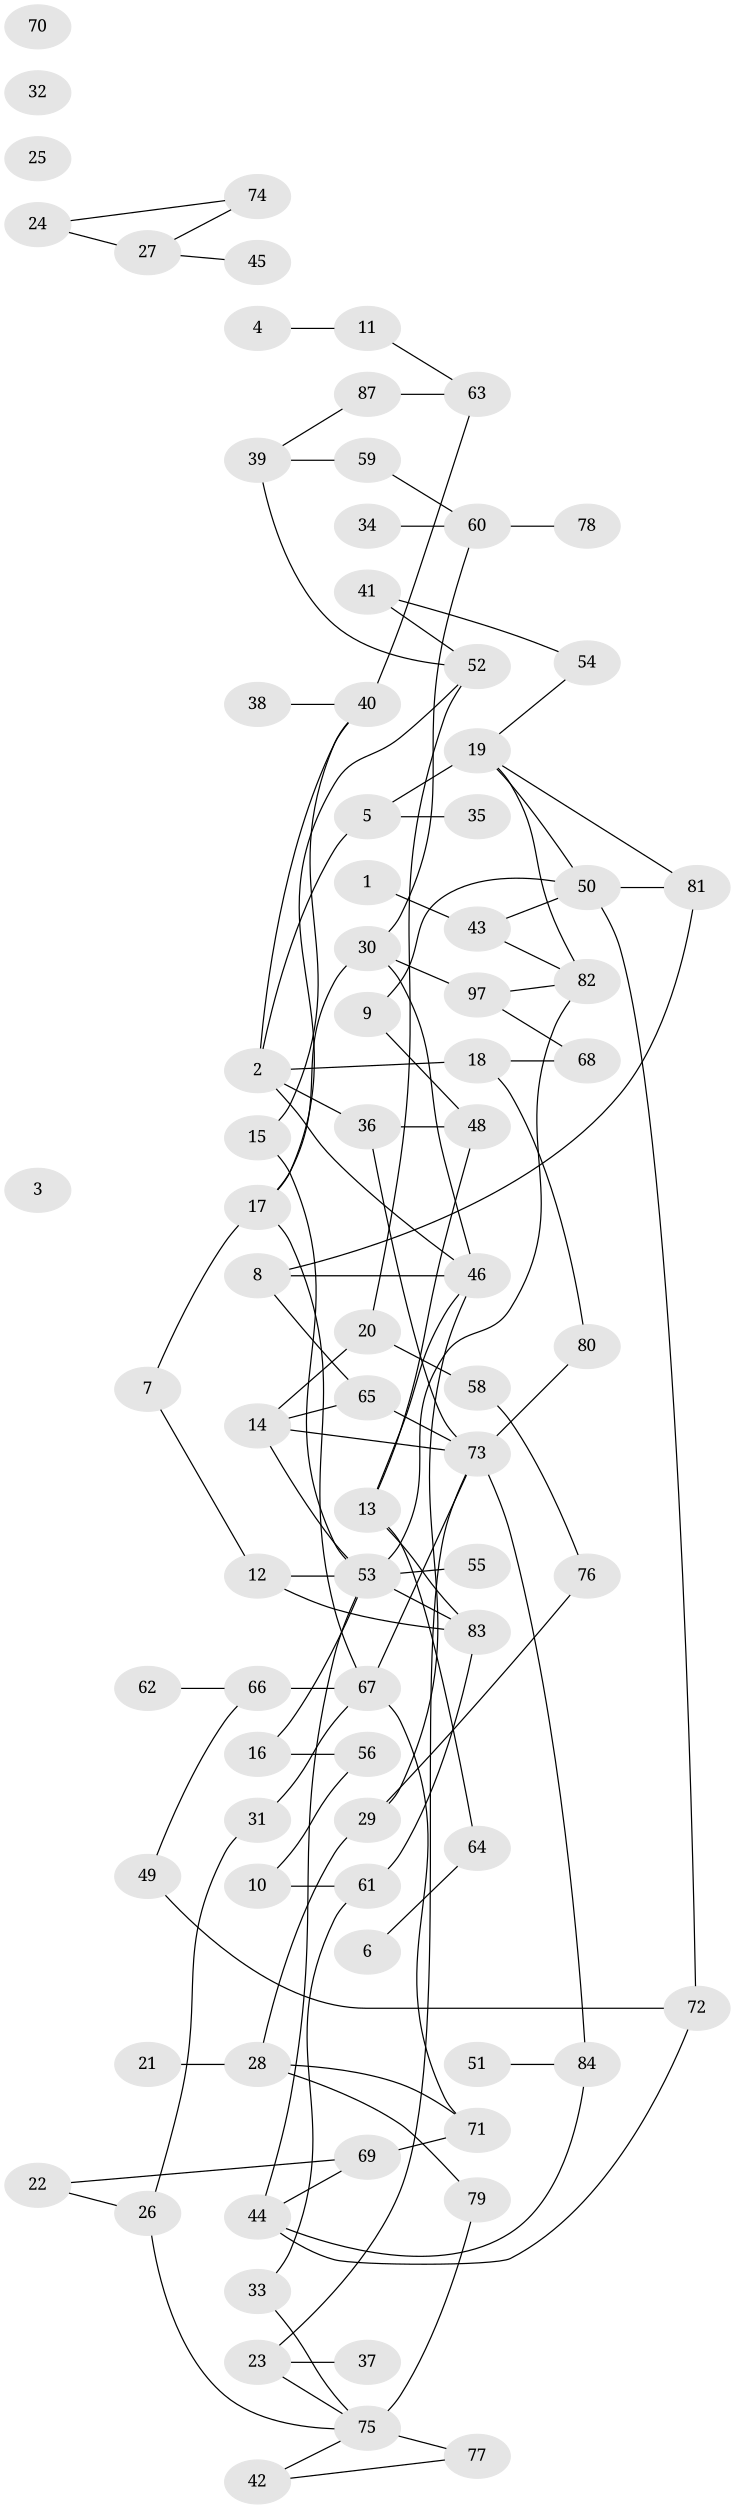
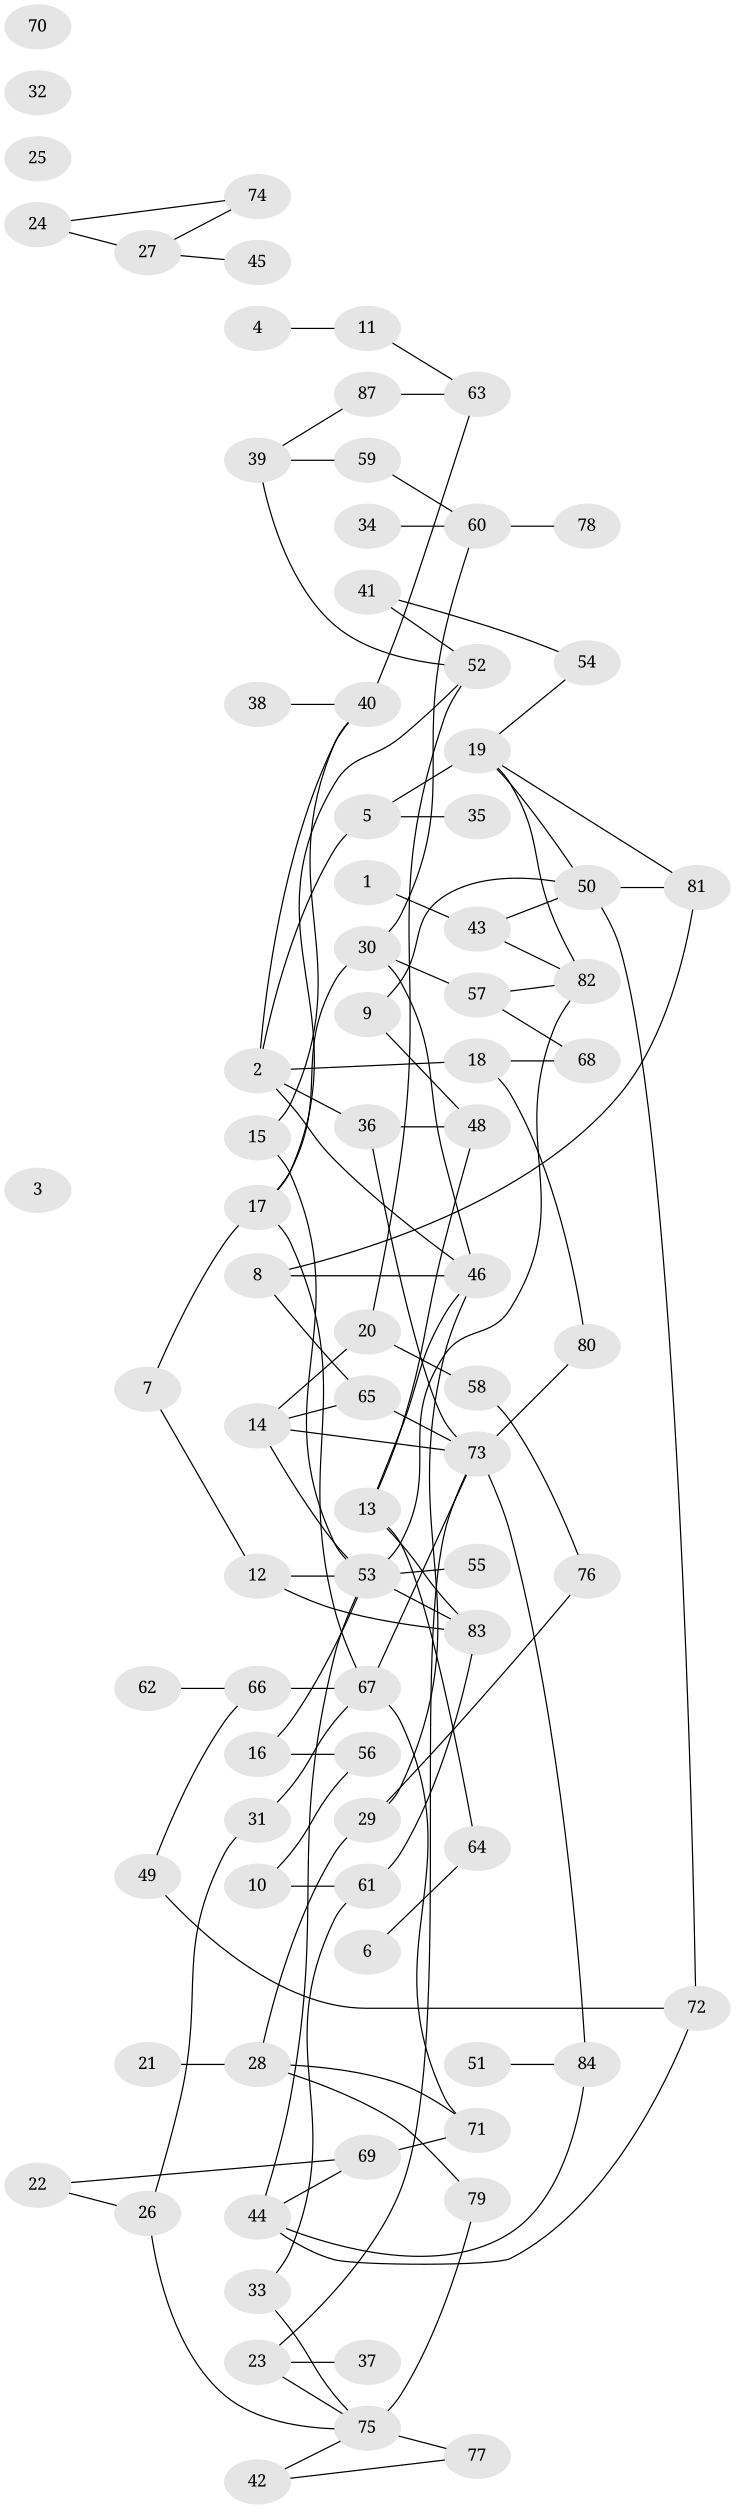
node "97": label "97" -> "57"
